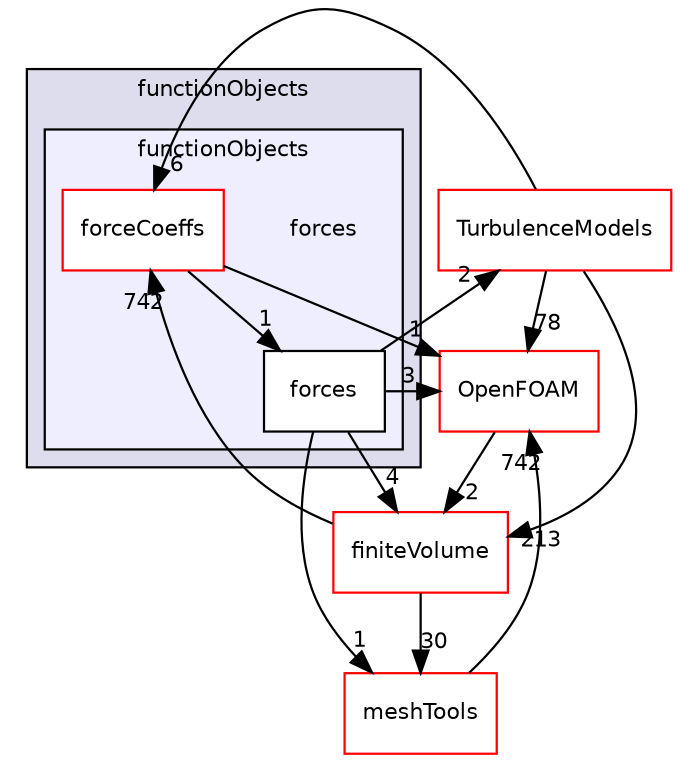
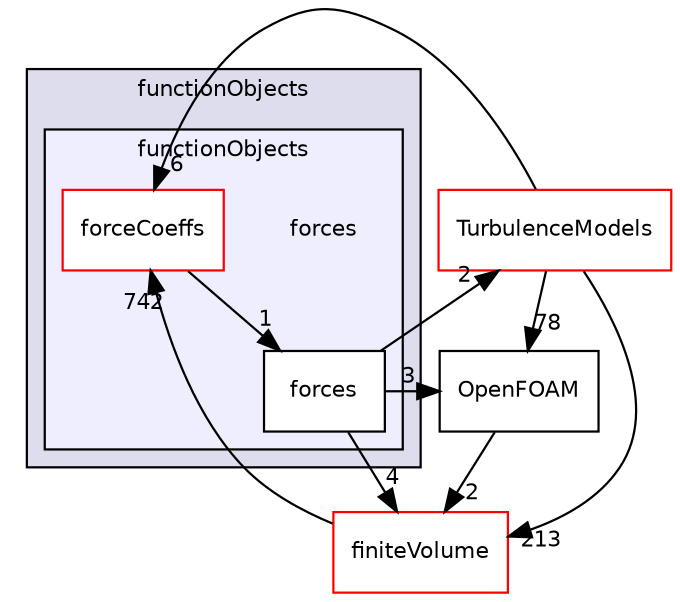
edge "forceCoeffs" -> "OpenFOAM": removed
node "OpenFOAM": color red -> black
node "meshTools": removed
